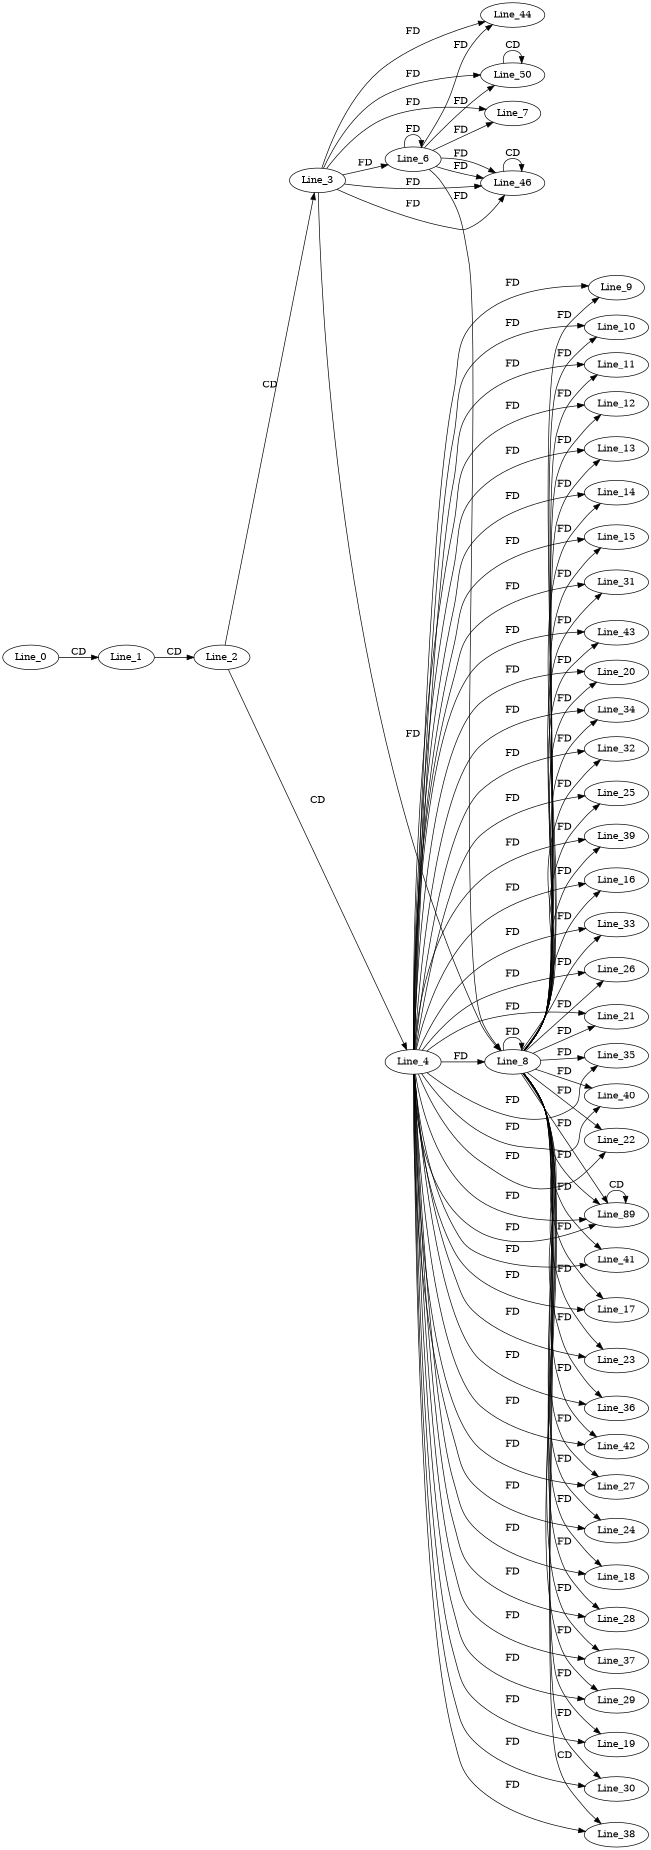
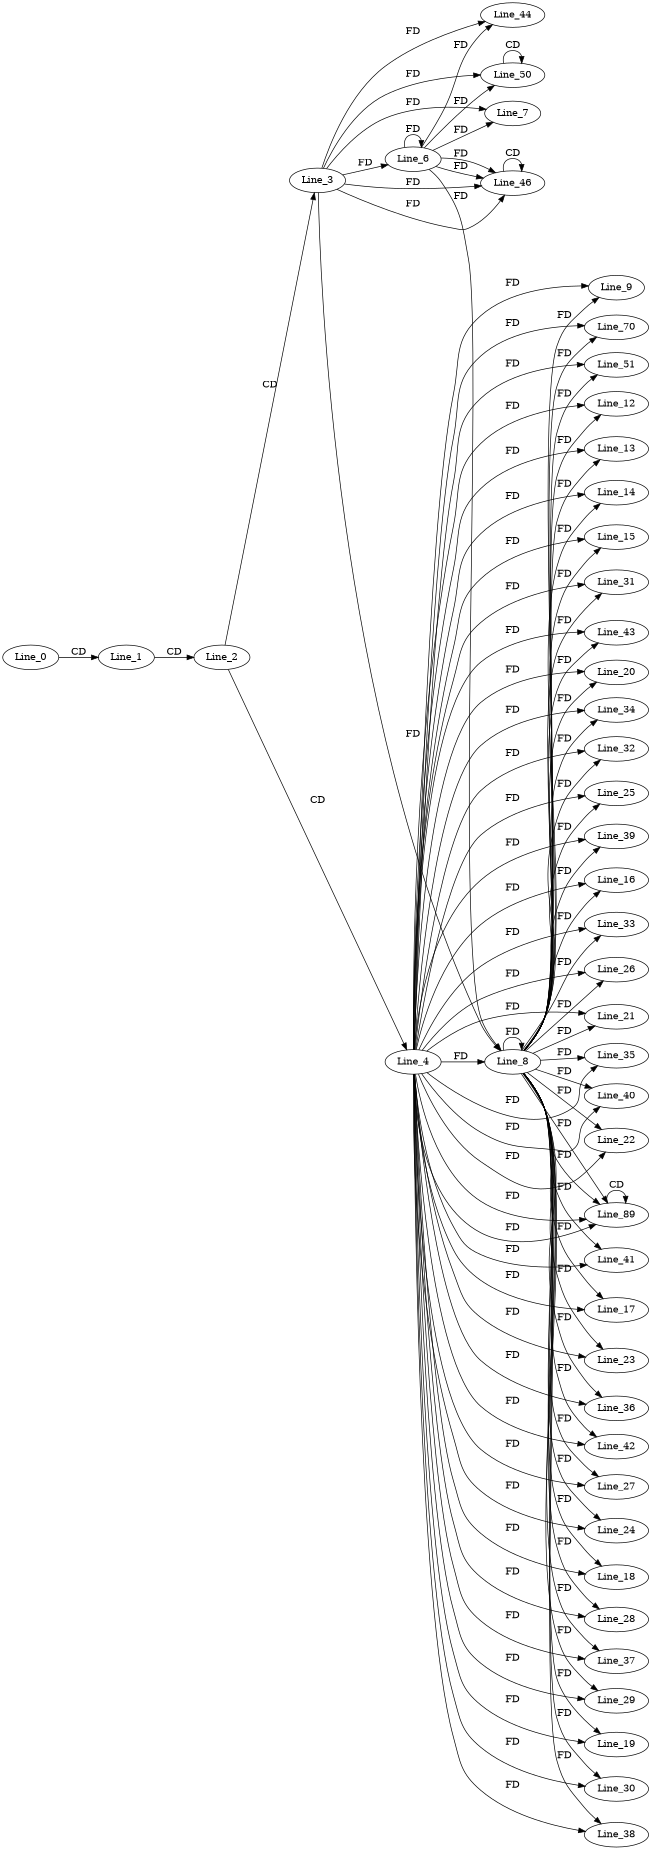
node "Line_10": label "Line_10" -> "Line_70"
node "Line_11": label "Line_11" -> "Line_51"
edge "Line_8" -> "Line_38": label "CD" -> "FD"
